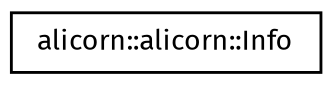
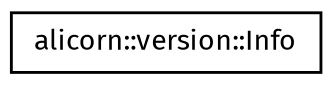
node "alicorn::alicorn::Info": label "alicorn::alicorn::Info" -> "alicorn::version::Info"
